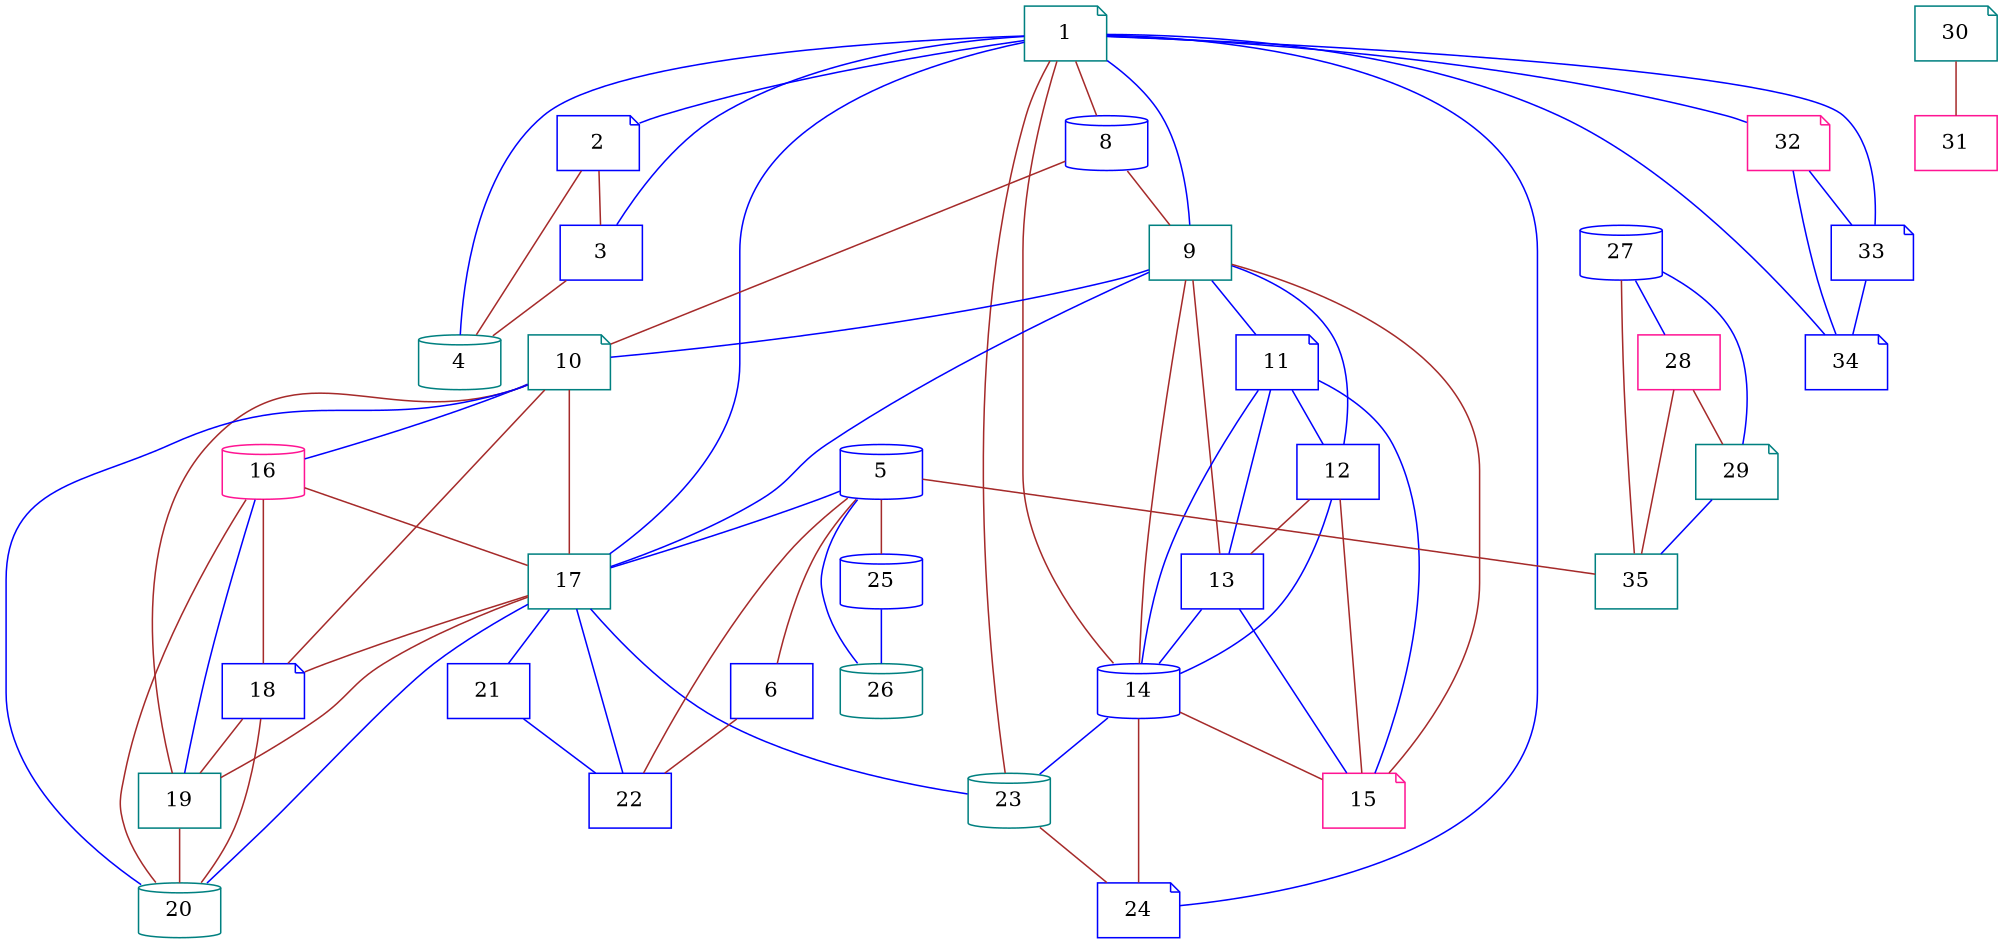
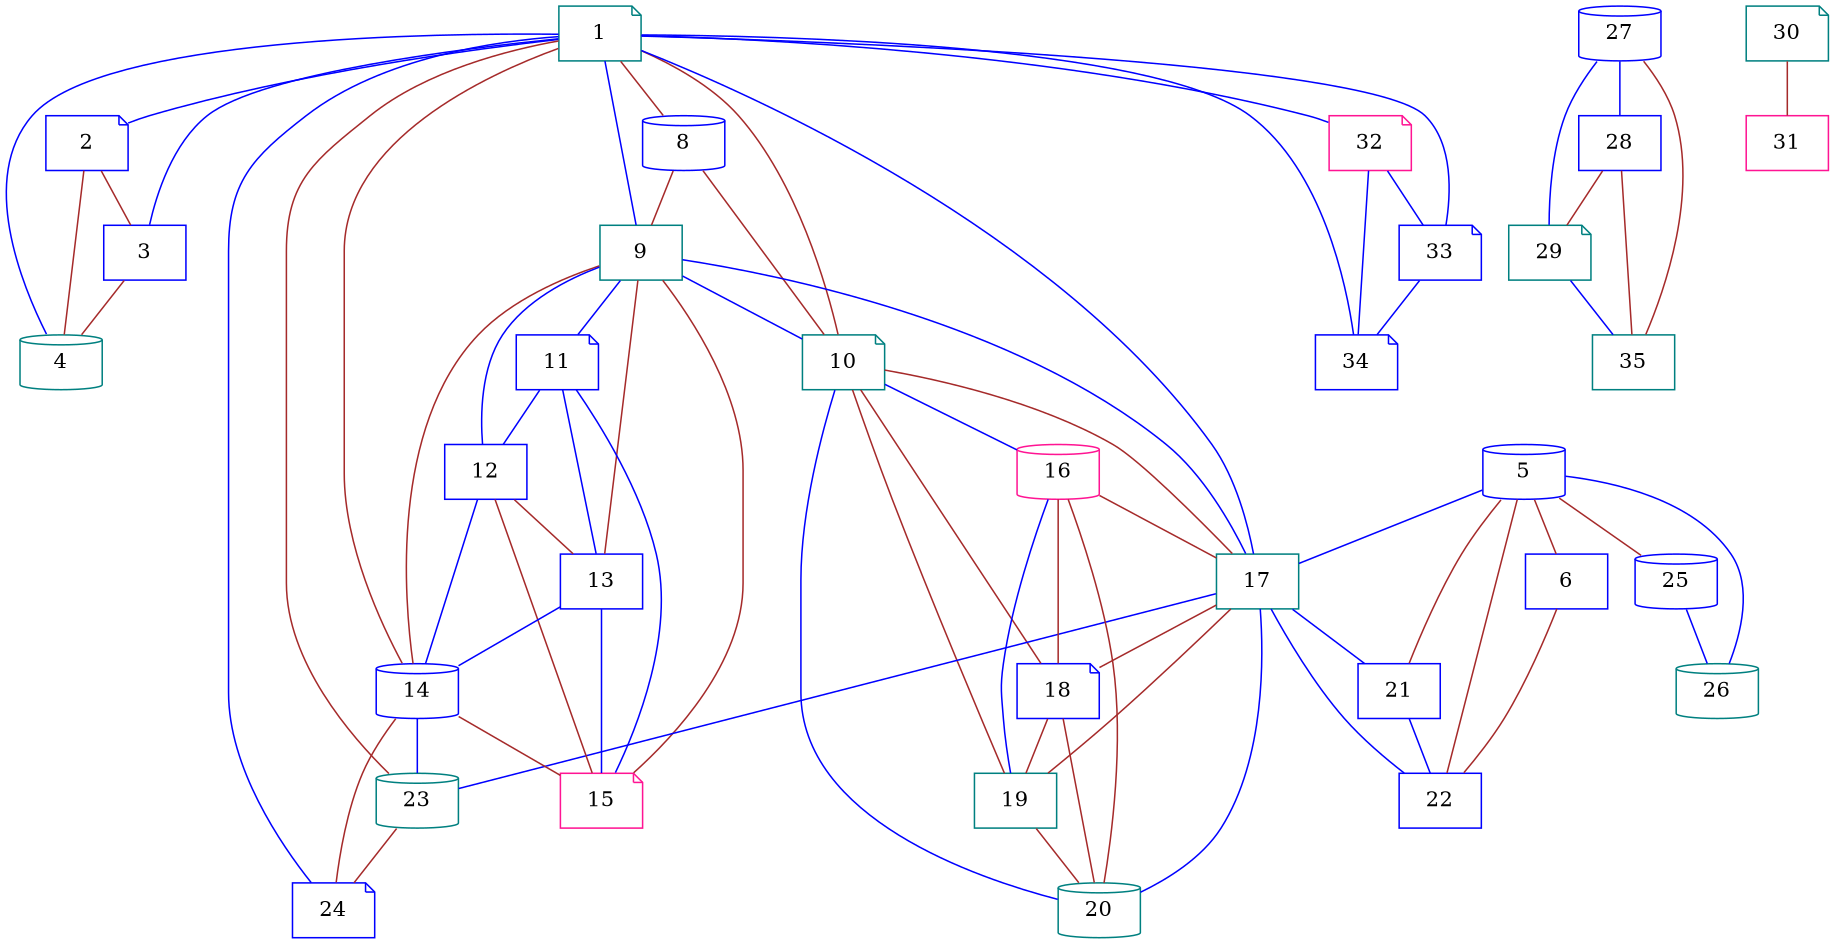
edge "1" -- "10": added
node "28": color deeppink -> blue
edge "11" -- "14": removed
edge "5" -- "35": now "5" -- "21"
